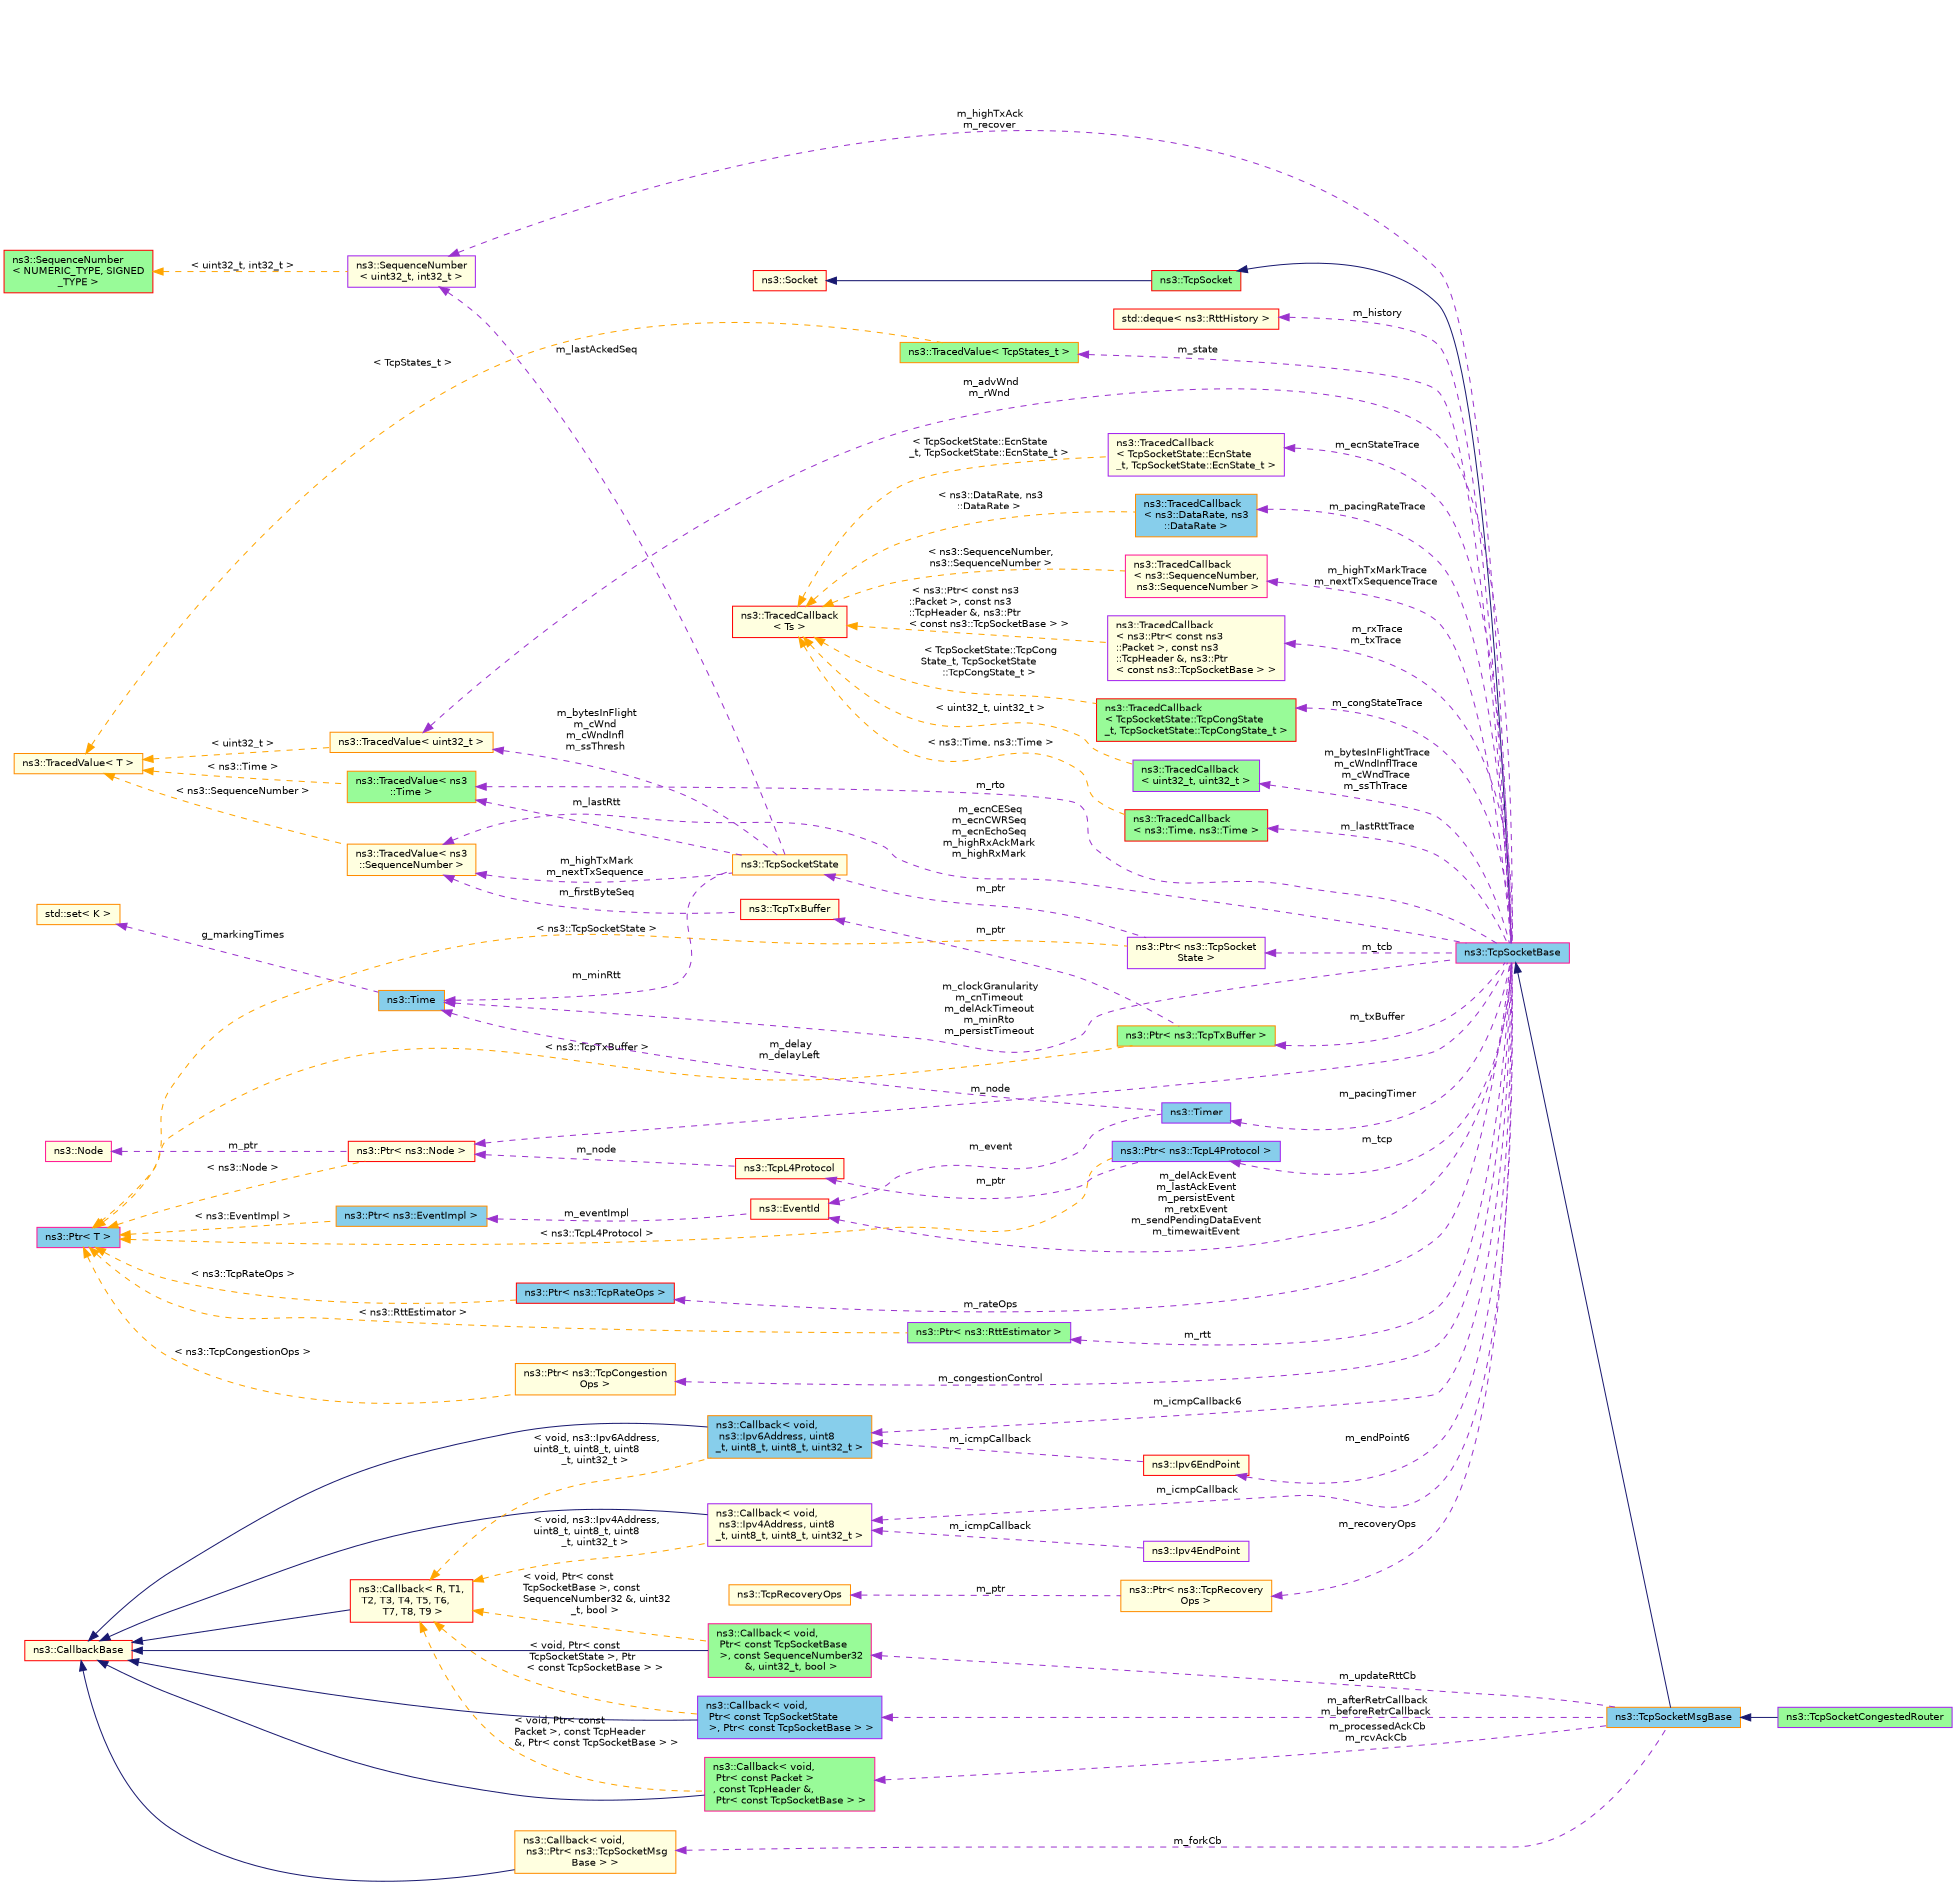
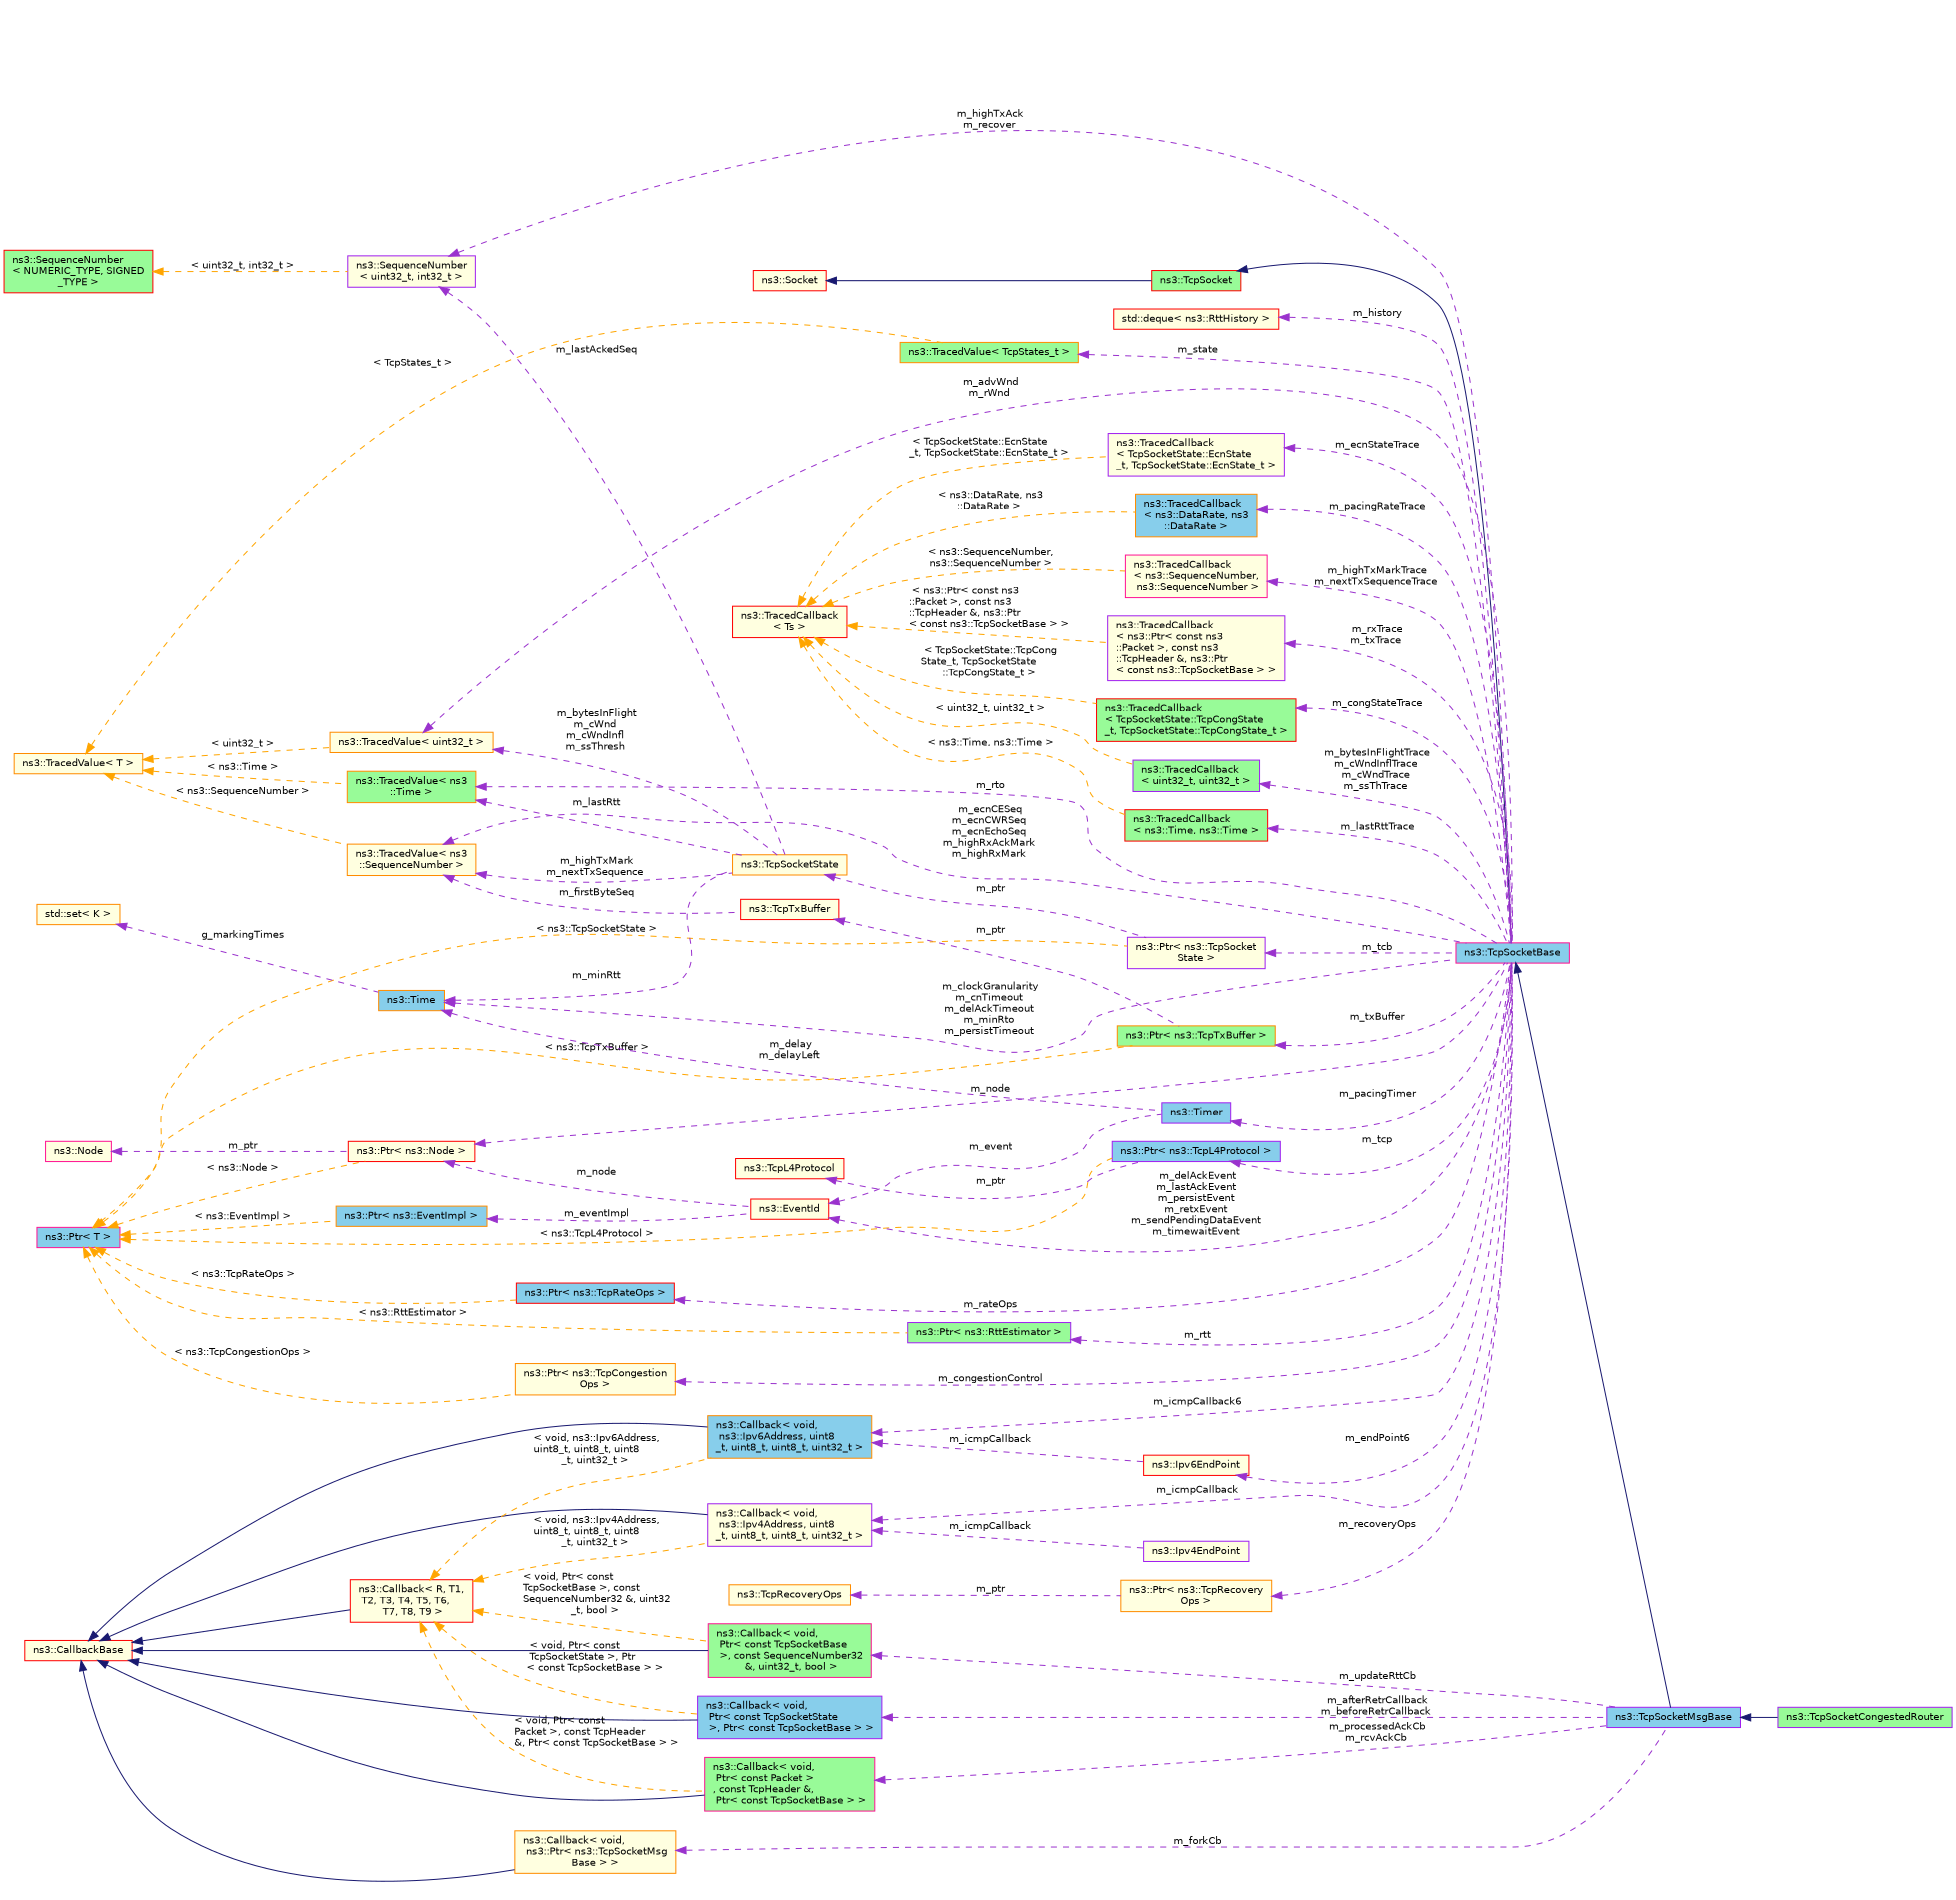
edge "ns3::TcpL4Protocol" -> "ns3::Ptr< ns3::Node >": now "ns3::EventId" -> "ns3::Ptr< ns3::Node >"
node "ns3::TcpSocketMsgBase": color darkorange -> purple
